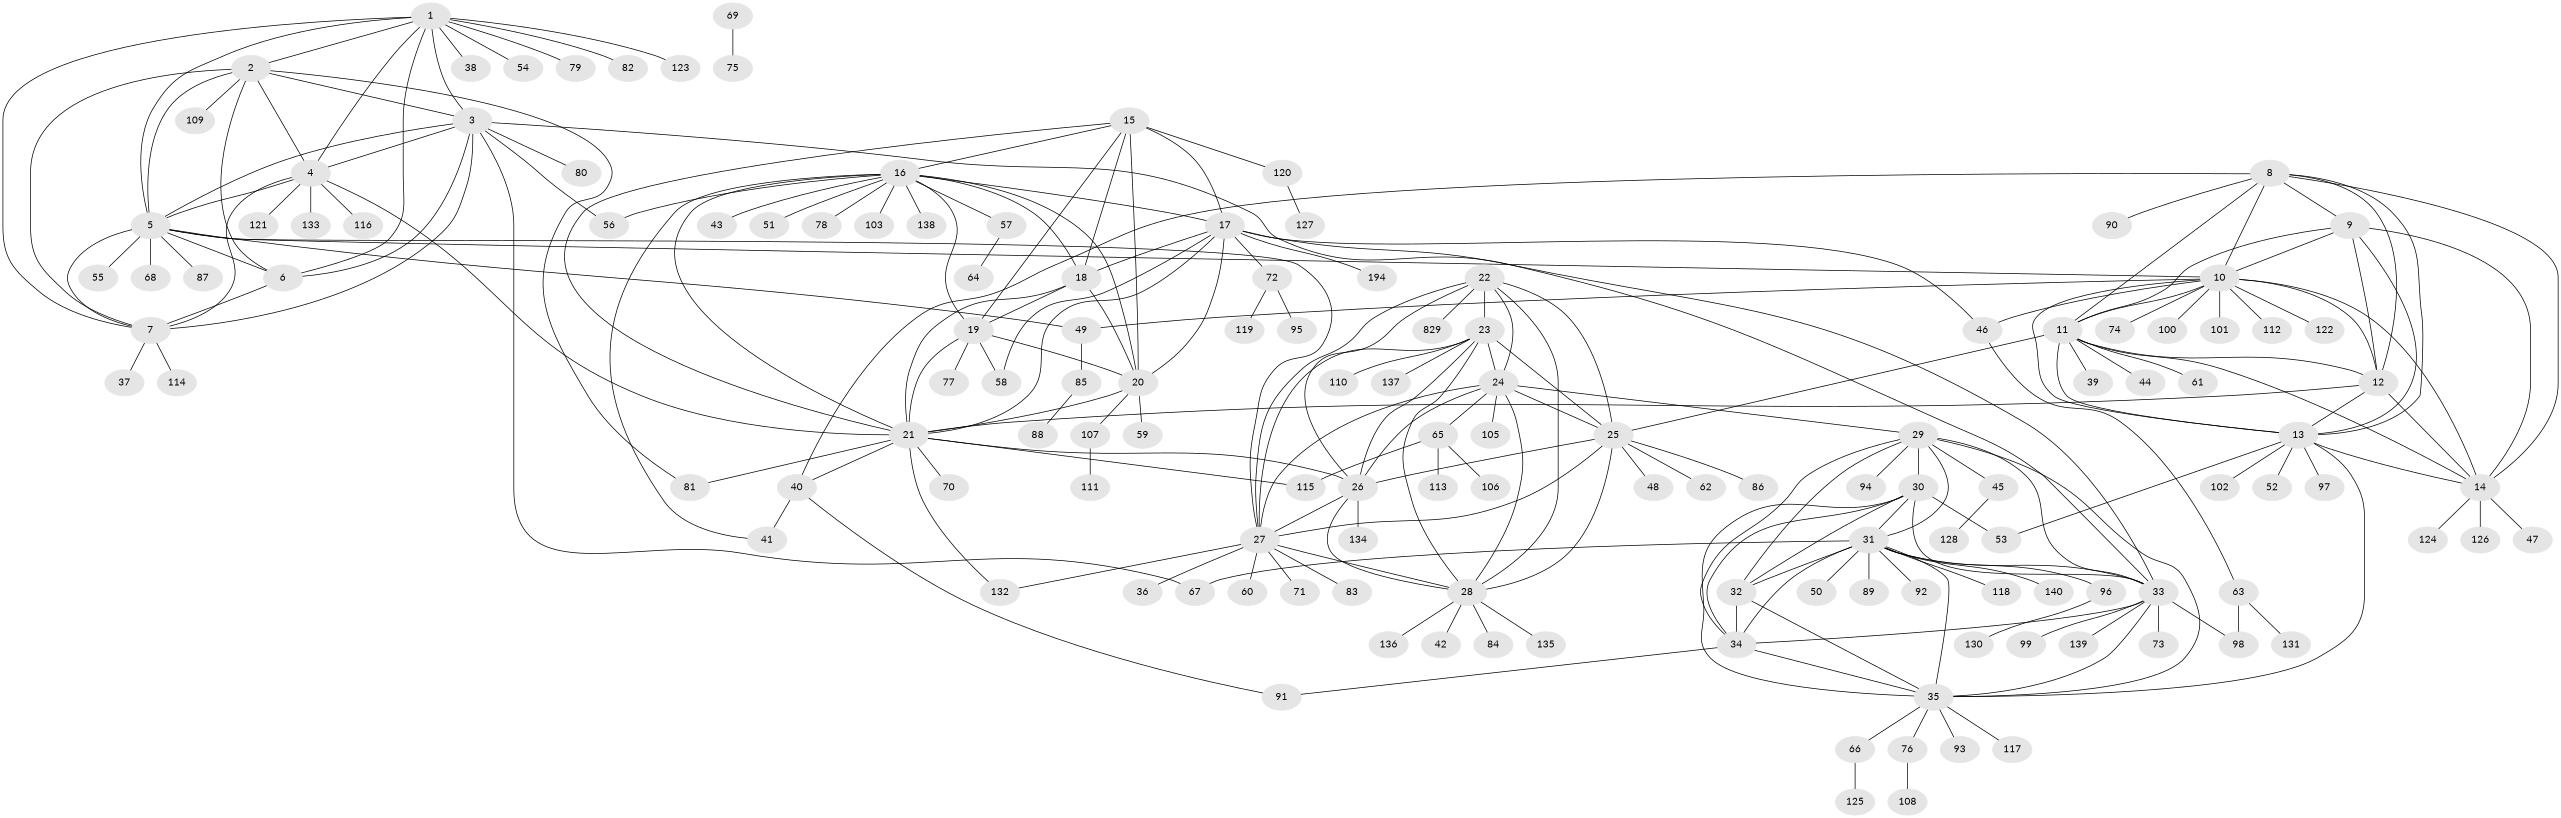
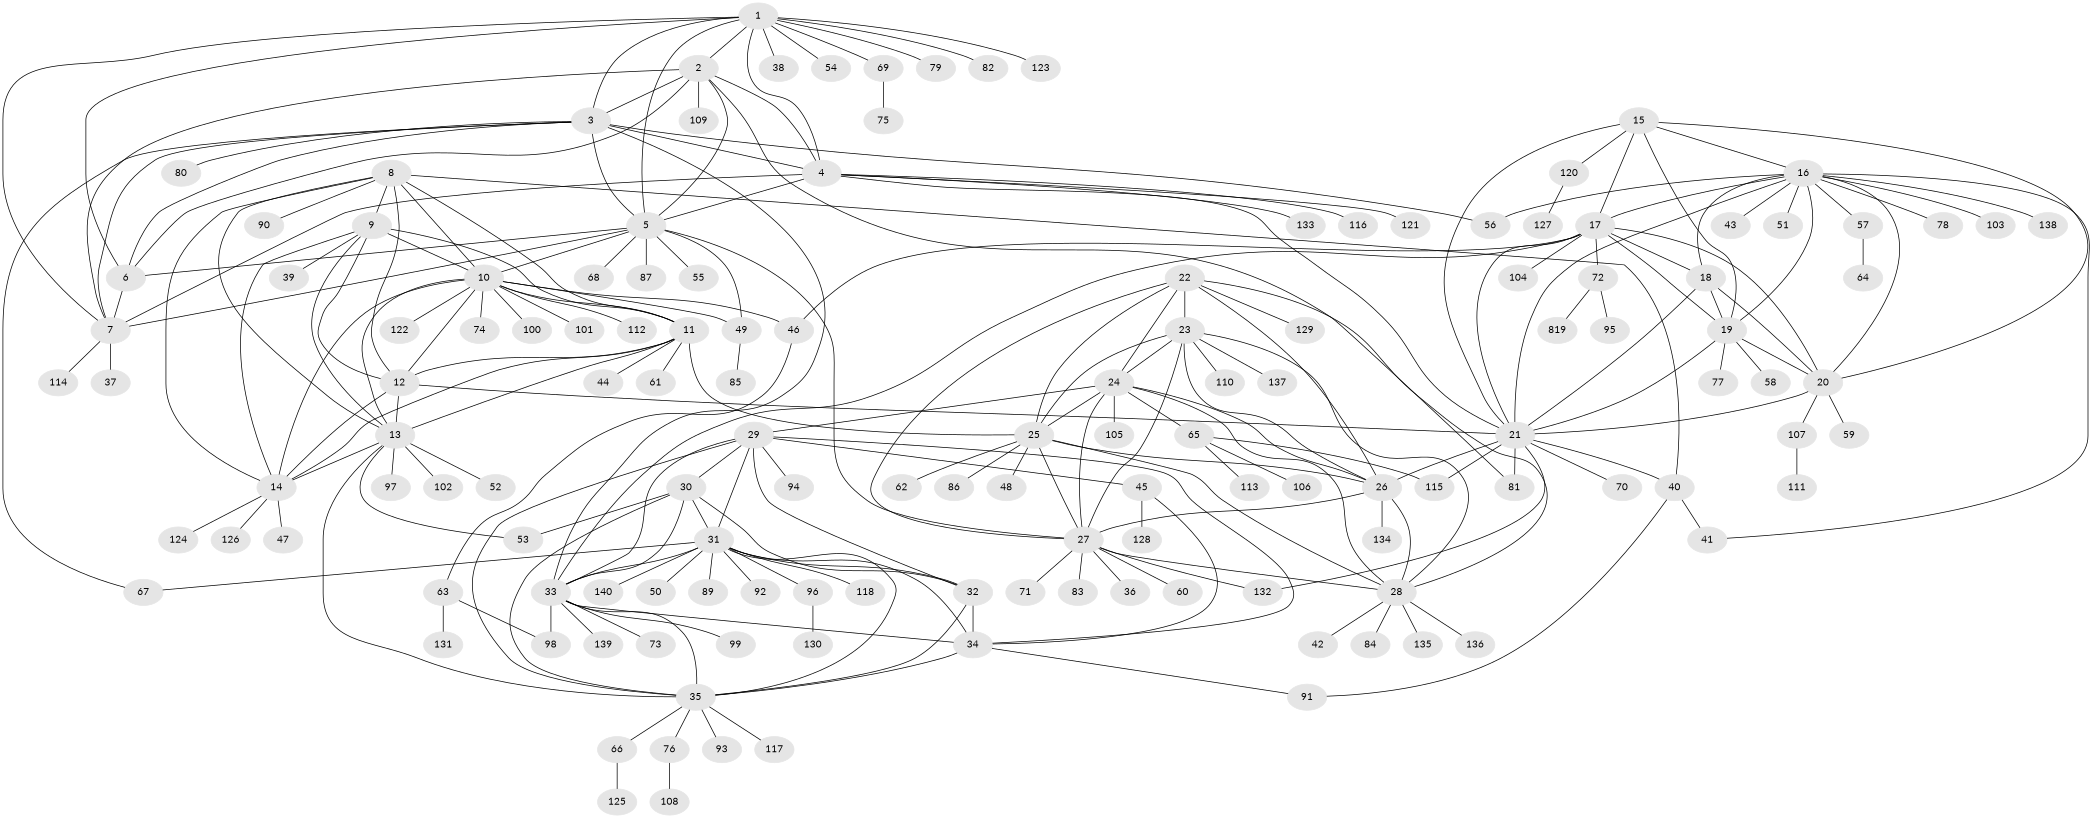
edge "1" -- "69": added
edge "15" -- "18": removed
node "194": label "194" -> "104"
edge "17" -- "58": now "17" -- "19"
node "119": label "119" -> "819"
node "829": label "829" -> "129"
edge "11" -- "39": now "9" -- "39"
node "88": removed
edge "30" -- "34": now "45" -- "34"
